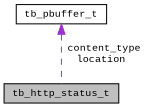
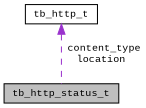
node "tb_pbuffer_t": label "tb_pbuffer_t" -> "tb_http_t"
